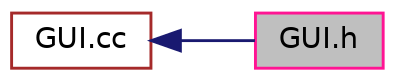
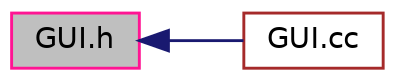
edge "GUI.h" -> "GUI.cc": reversed
